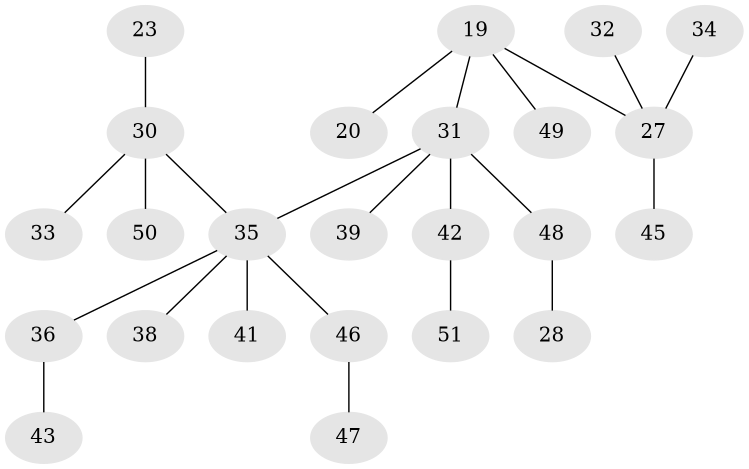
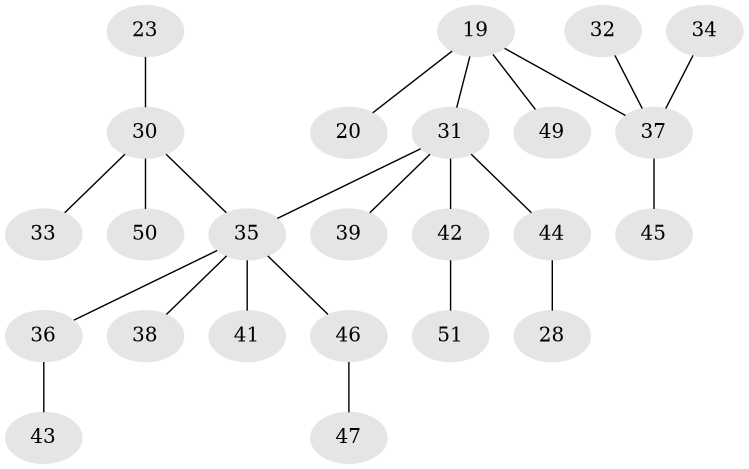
node "27": label "27" -> "37"
node "48": label "48" -> "44"
